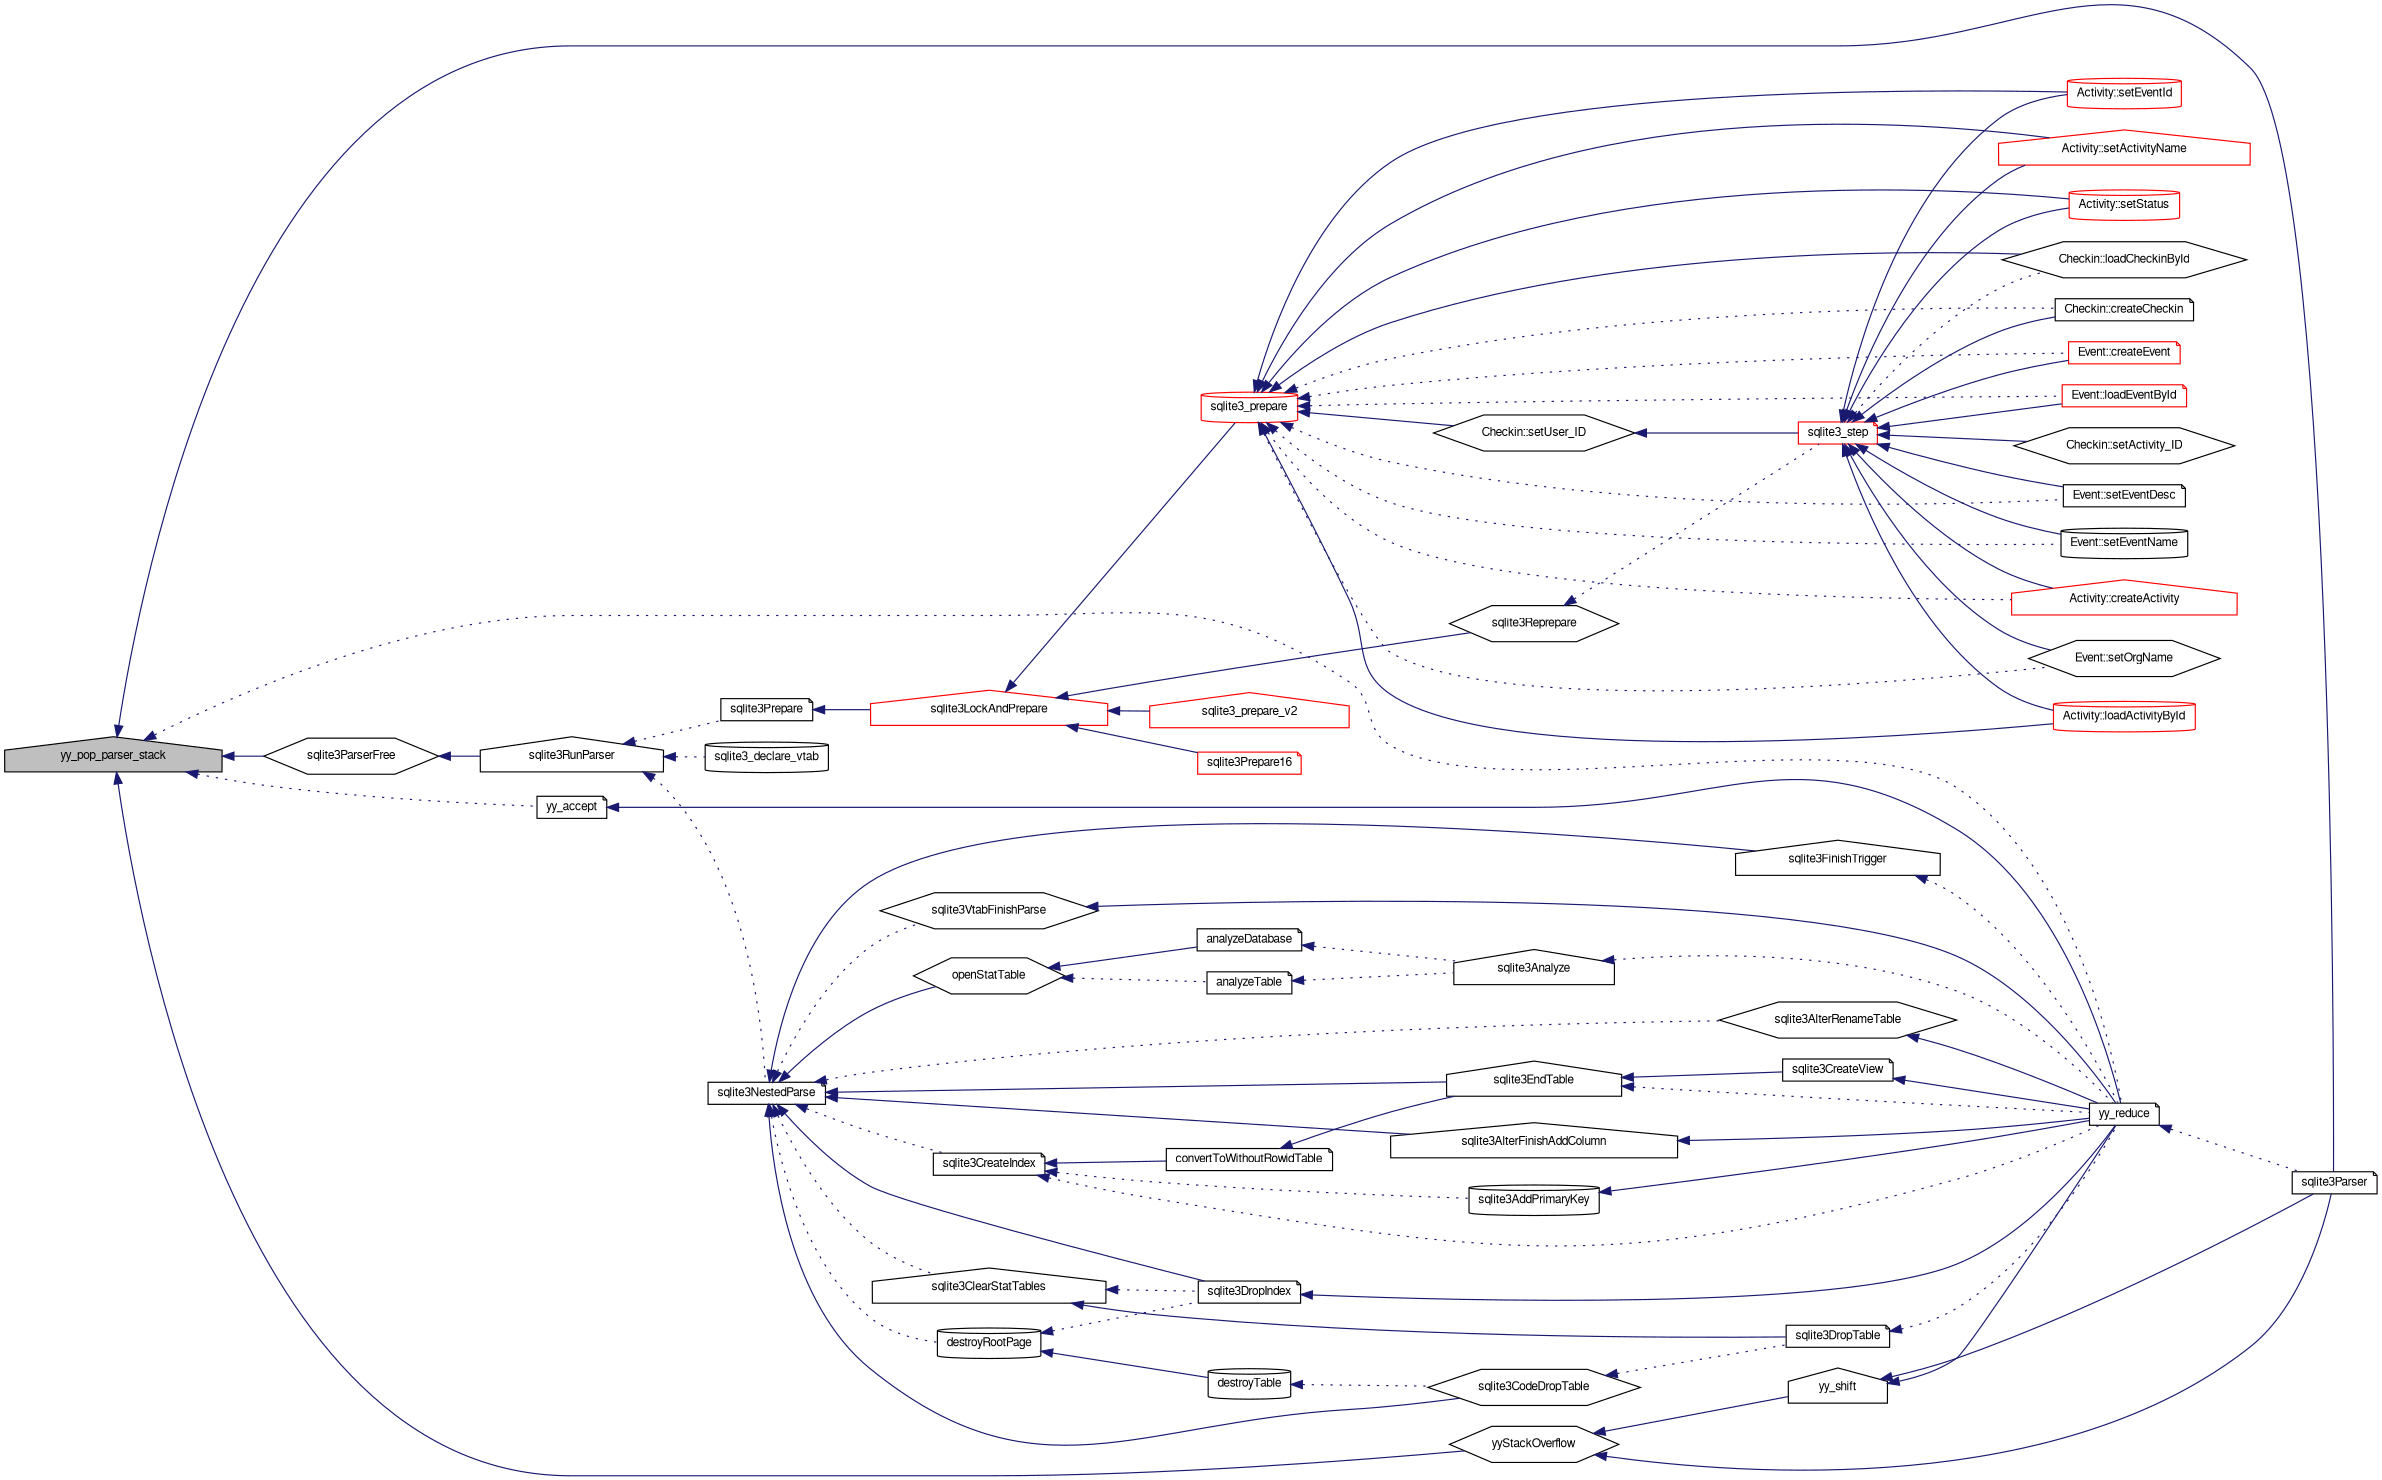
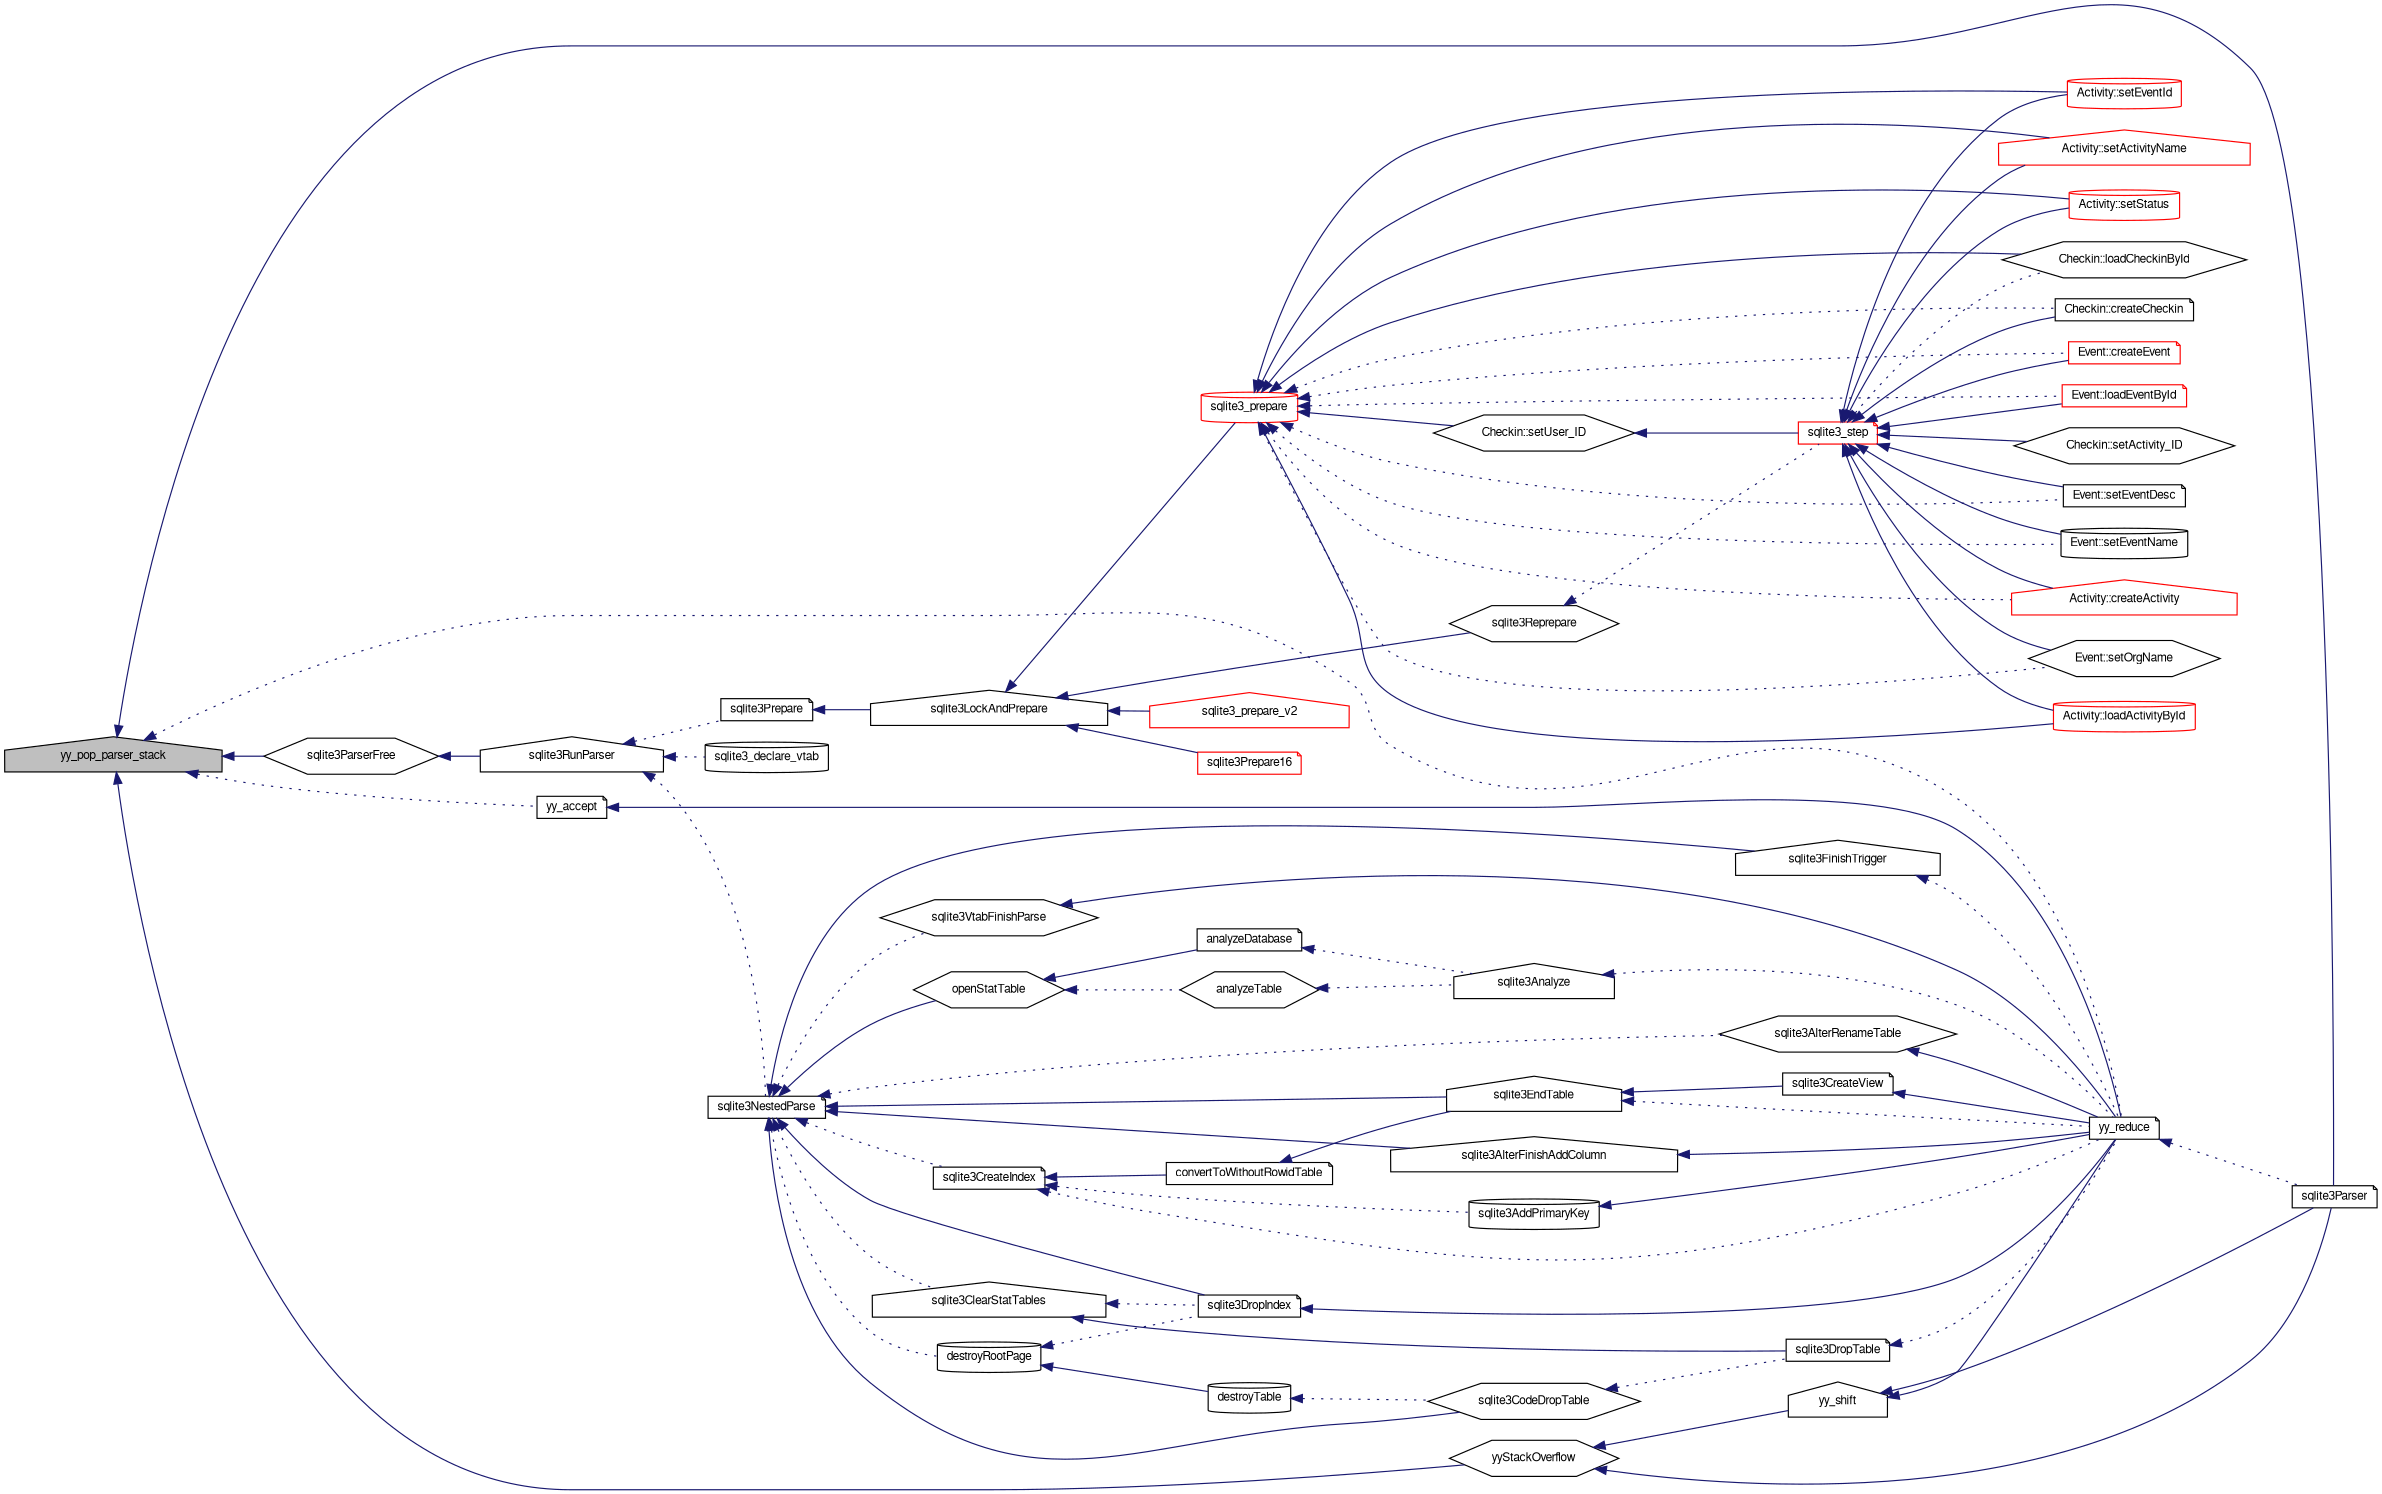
node "sqlite3LockAndPrepare": color red -> black
node "analyzeTable": shape note -> hexagon
